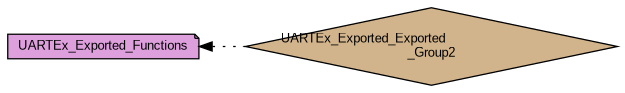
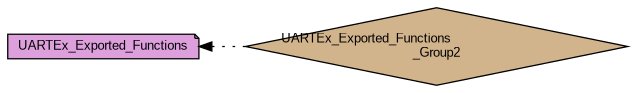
node "UARTEx_Exported_Exported _Group2": label "UARTEx_Exported_Exported _Group2" -> "UARTEx_Exported_Functions _Group2"
